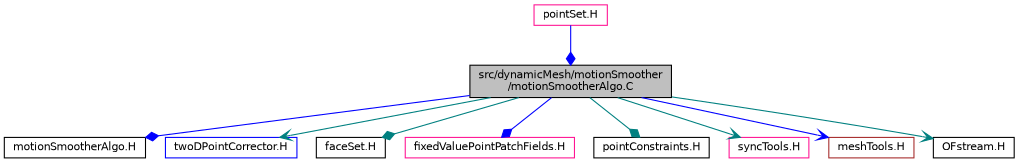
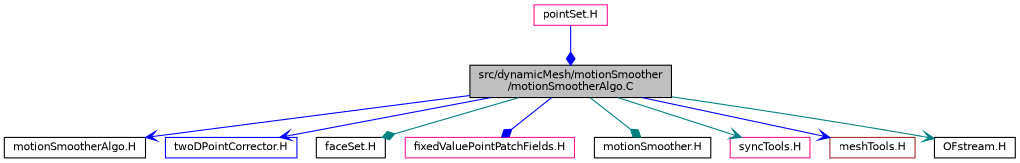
edge "src/dynamicMesh/motionSmoother /motionSmootherAlgo.C" -> "motionSmootherAlgo.H": arrowhead diamond -> vee
edge "src/dynamicMesh/motionSmoother /motionSmootherAlgo.C" -> "twoDPointCorrector.H": color teal -> blue
node "pointConstraints.H": label "pointConstraints.H" -> "motionSmoother.H"
